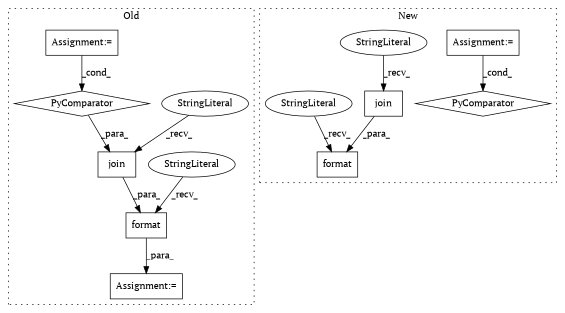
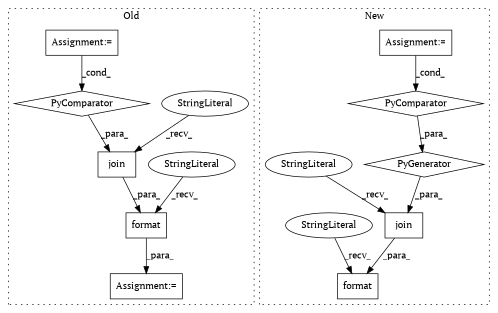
node "PyGenerator": added
